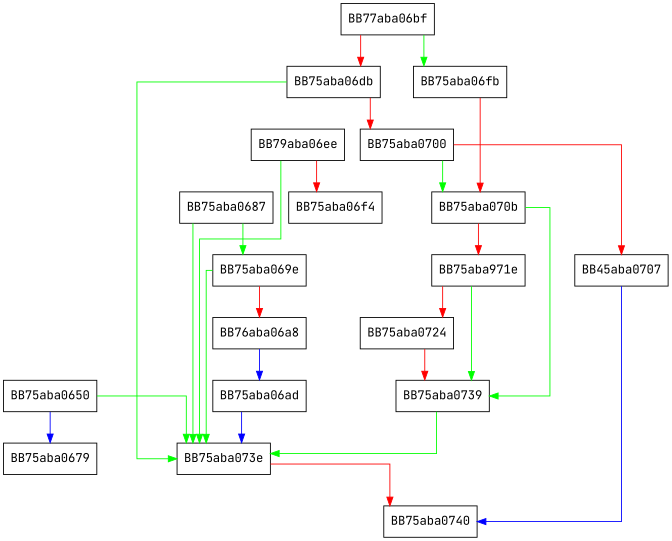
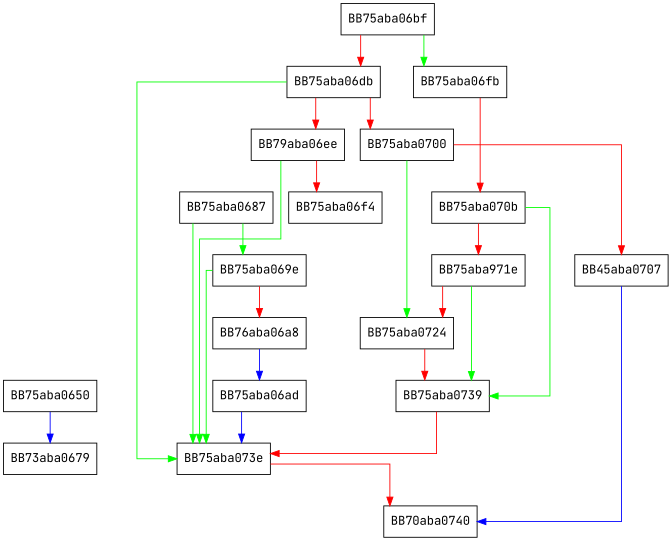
node "BB77aba06bf": label "BB77aba06bf" -> "BB75aba06bf"
edge "BB75aba06db" -> "BB79aba06ee": added
edge "BB75aba0700" -> "BB75aba070b": now "BB75aba0700" -> "BB75aba0724"
edge "BB75aba0650" -> "BB75aba073e": removed
edge "BB75aba0739" -> "BB75aba073e": color green -> red
node "BB75aba0679": label "BB75aba0679" -> "BB73aba0679"
node "BB75aba0740": label "BB75aba0740" -> "BB70aba0740"
